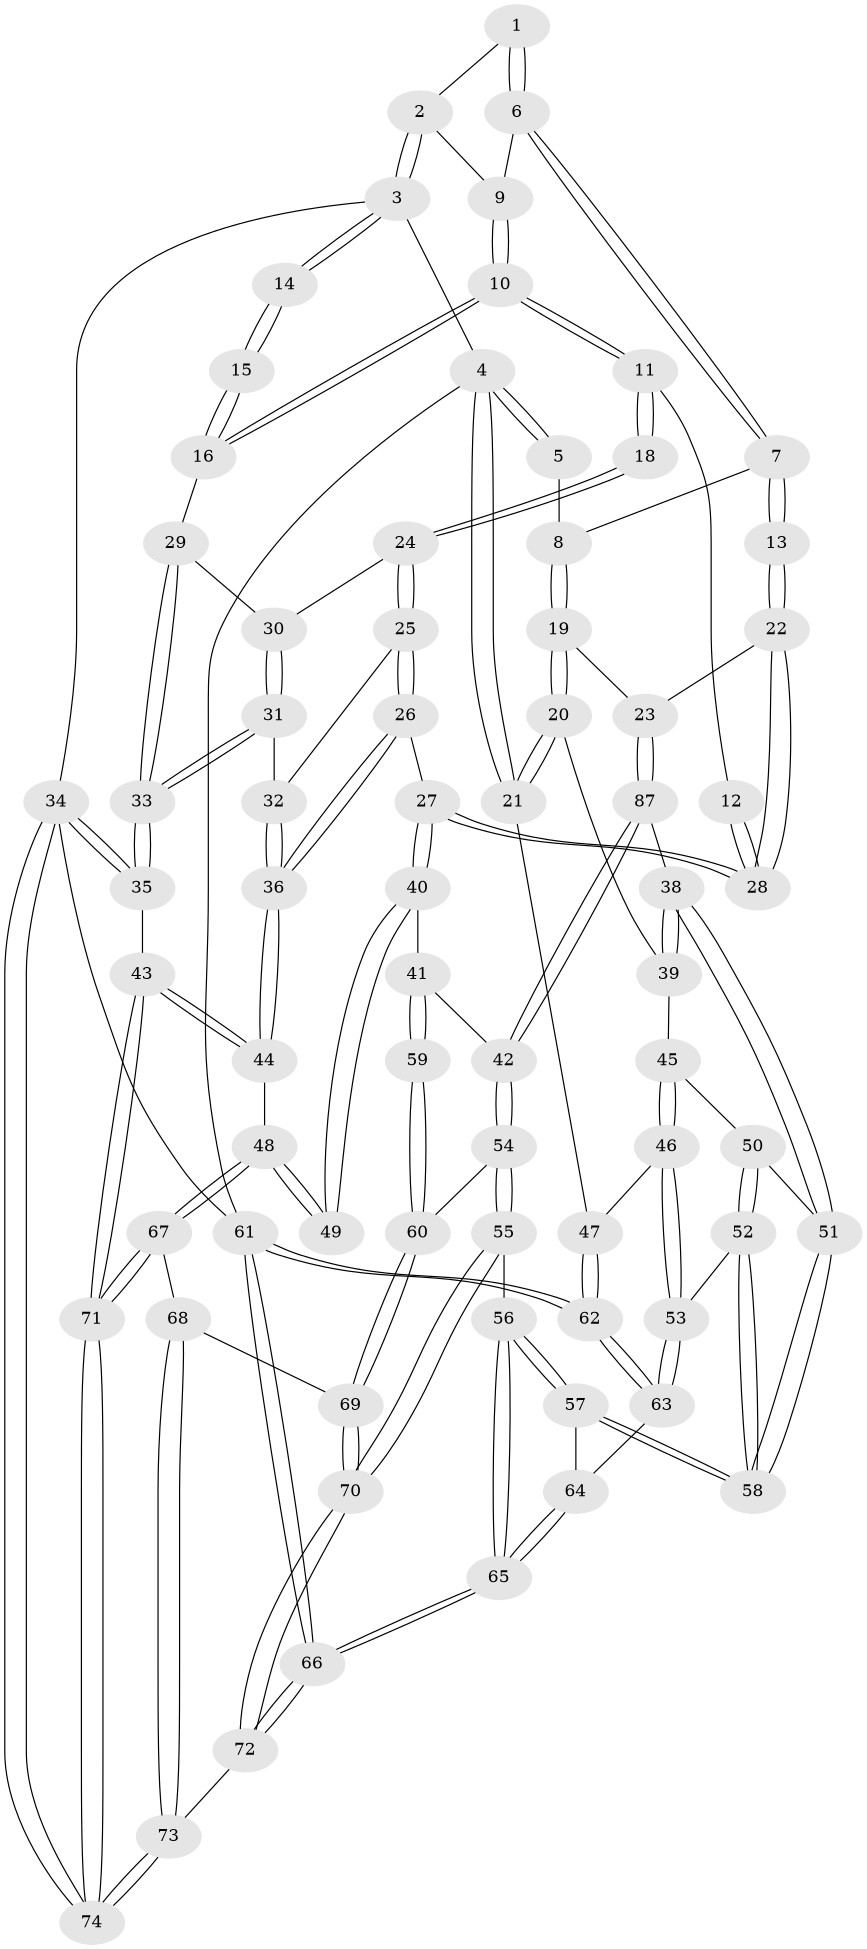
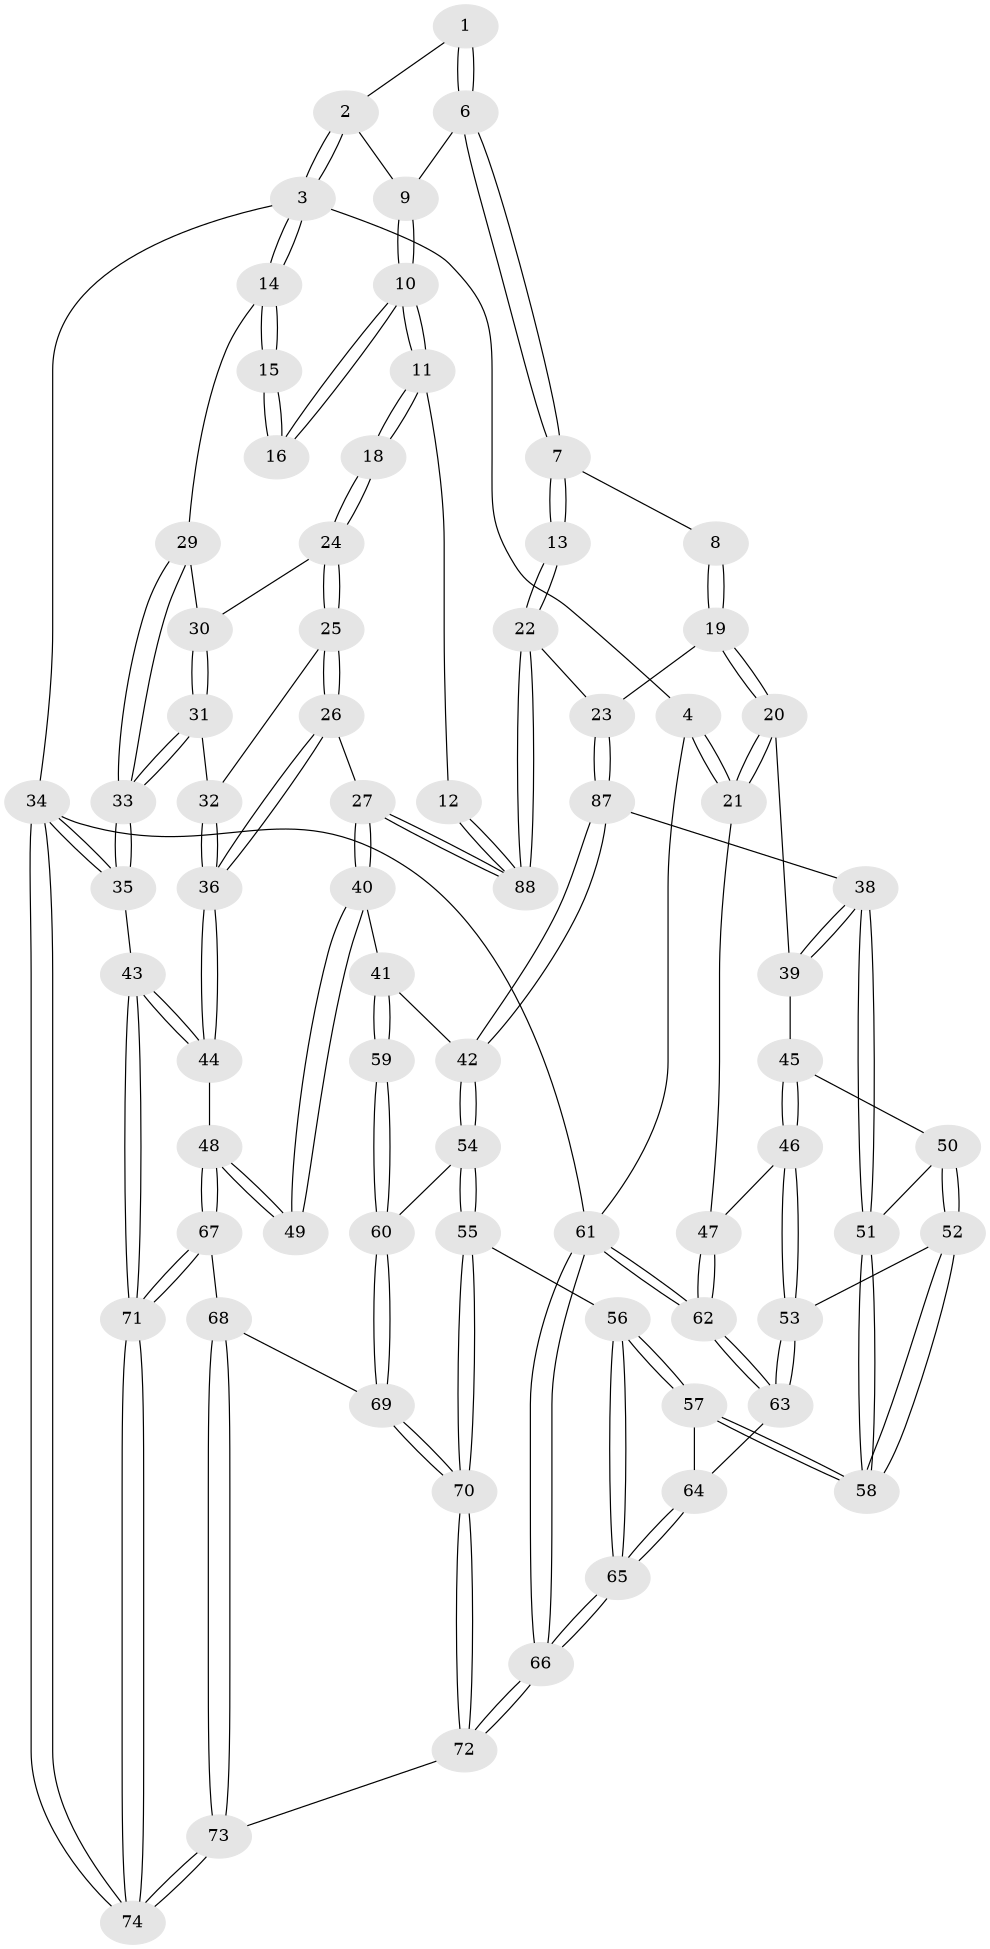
node "5": removed
edge "16" -- "29": now "14" -- "29"
node "28": label "28" -> "88"
